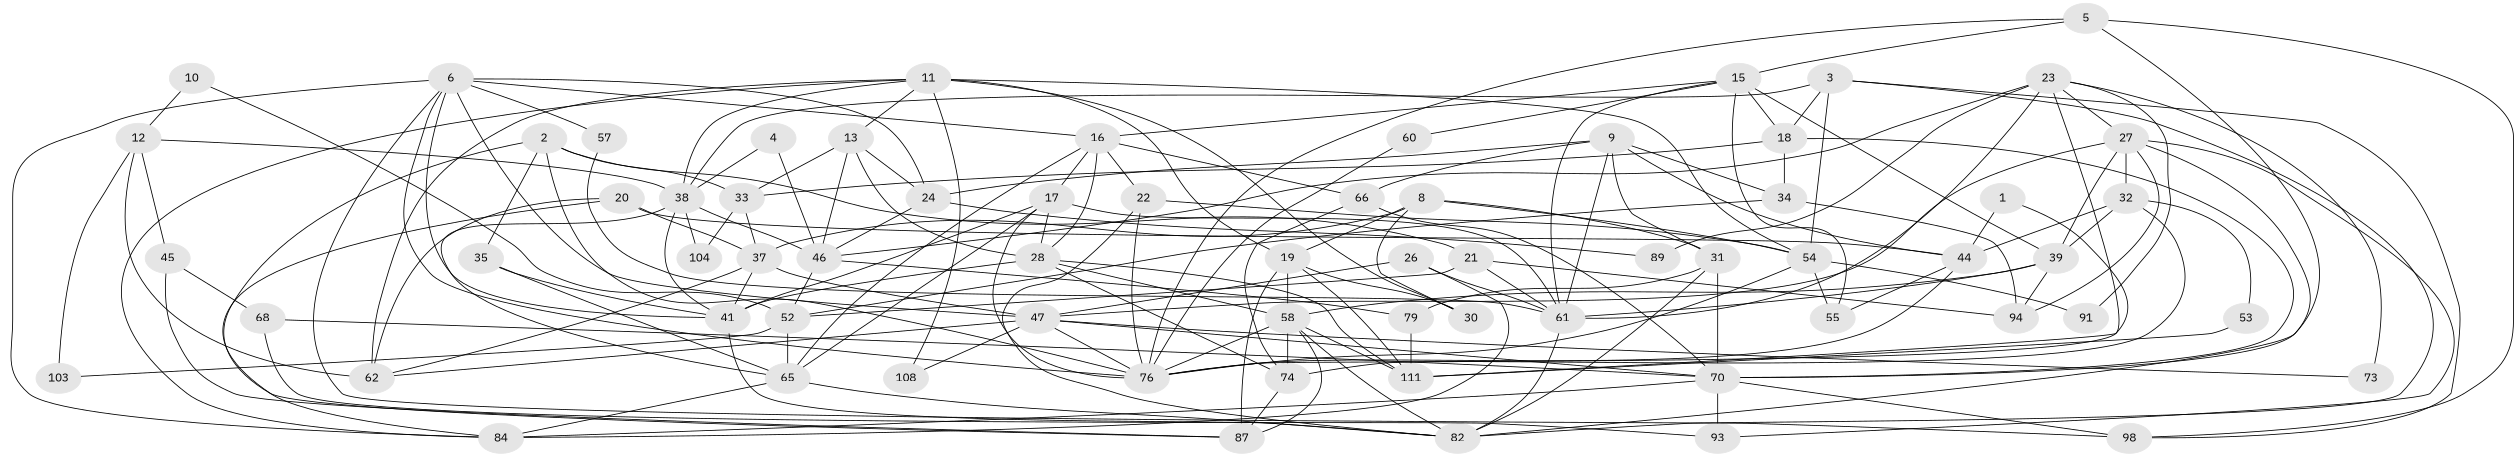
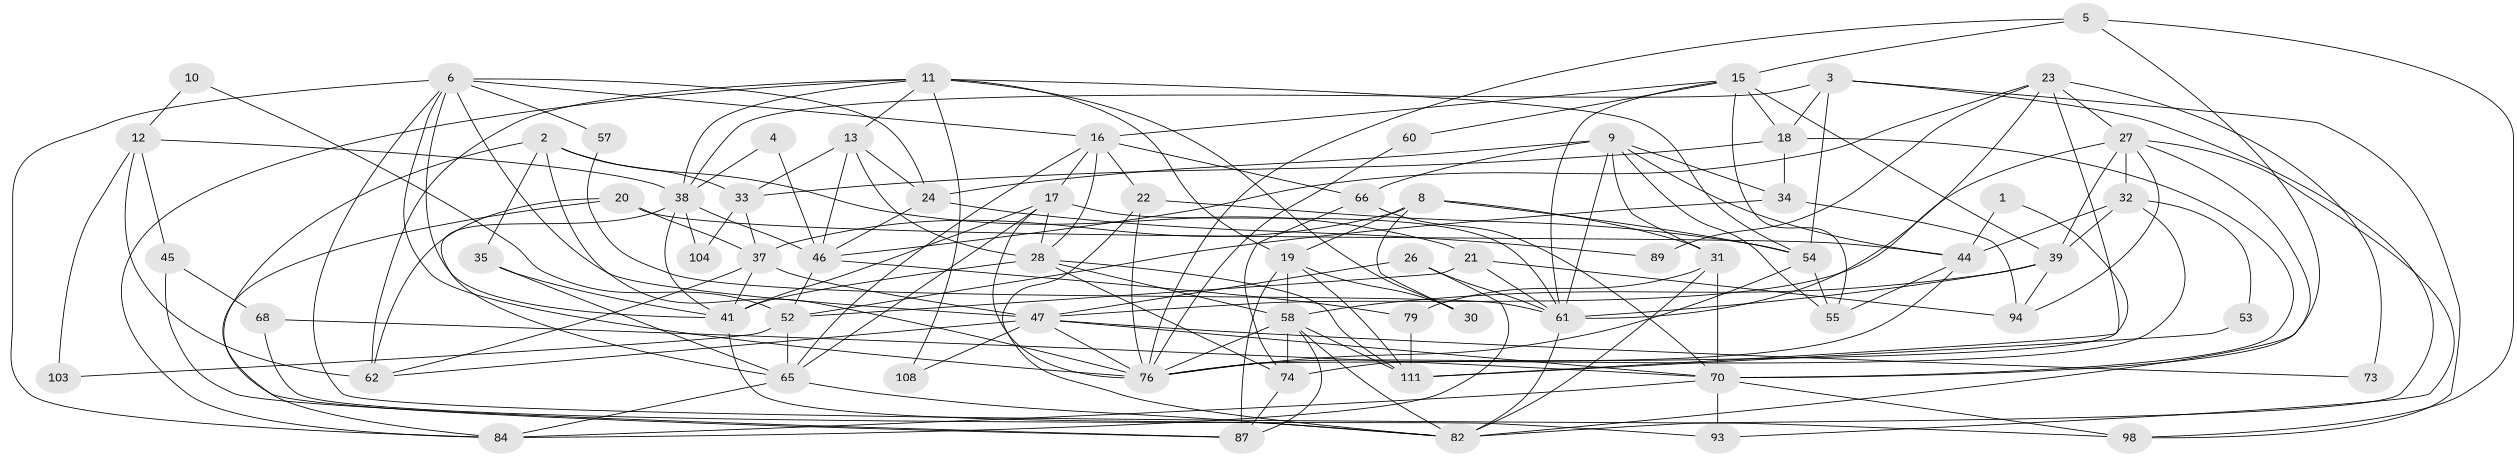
edge "9" -- "55": added
node "91": removed
